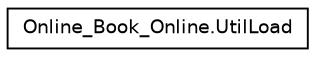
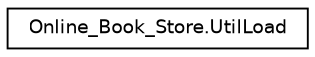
node "Online_Book_Online.UtilLoad": label "Online_Book_Online.UtilLoad" -> "Online_Book_Store.UtilLoad"
